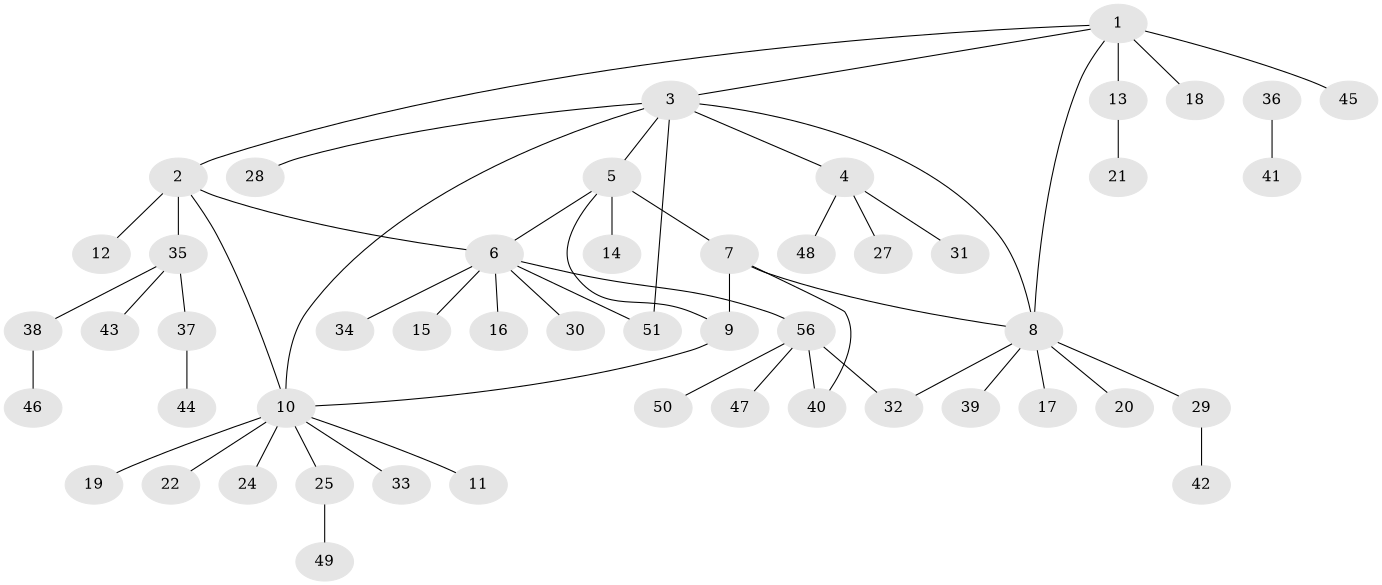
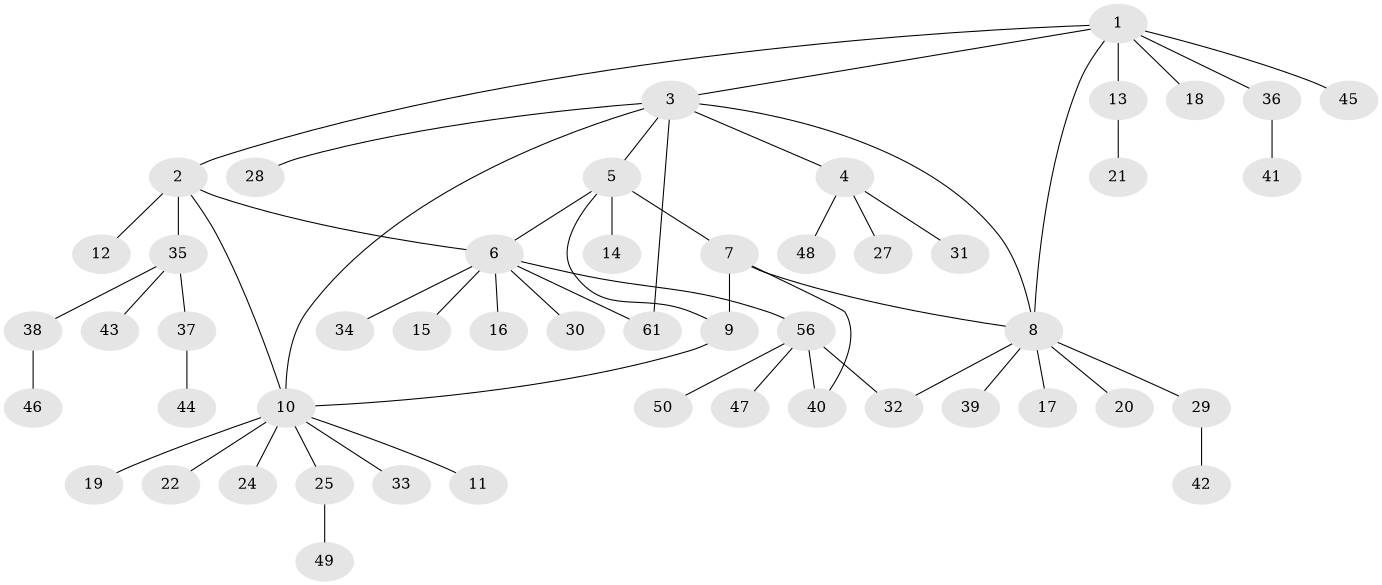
edge "1" -- "36": added
node "51": label "51" -> "61"
